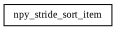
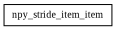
node "npy_stride_sort_item": label "npy_stride_sort_item" -> "npy_stride_item_item"
